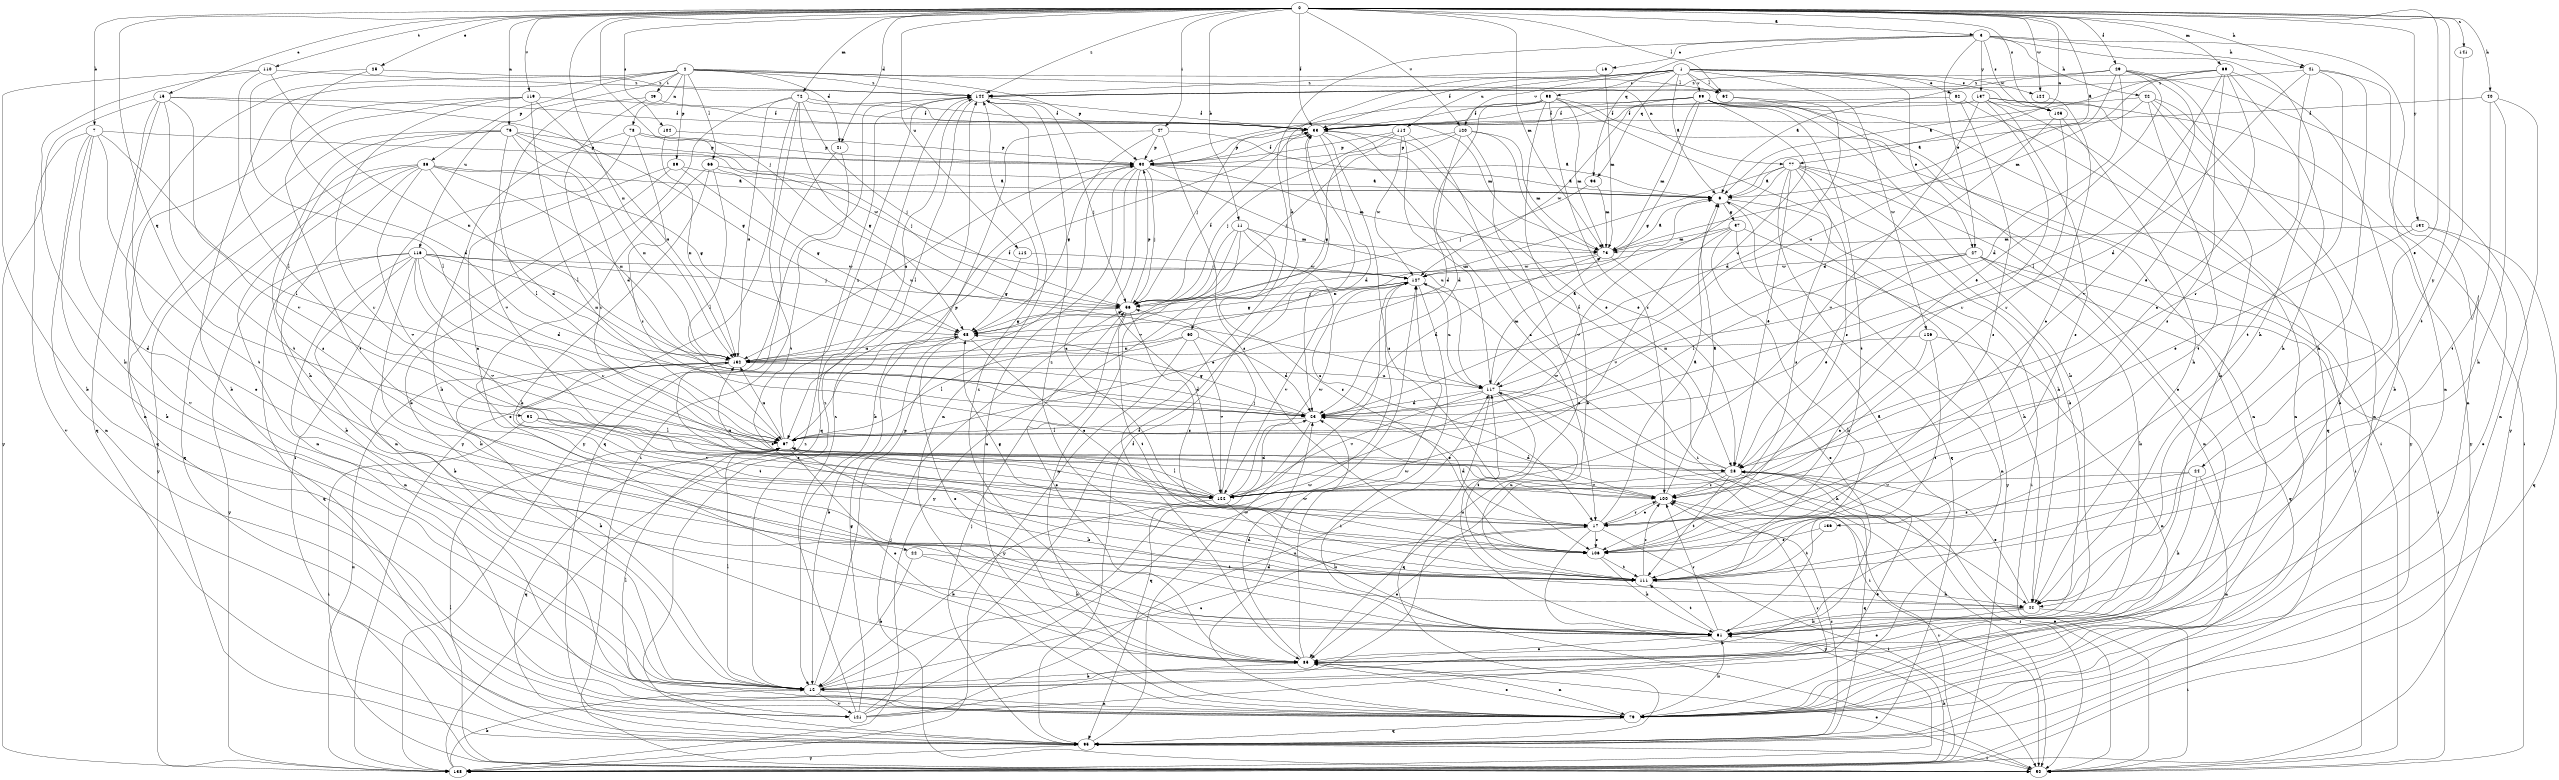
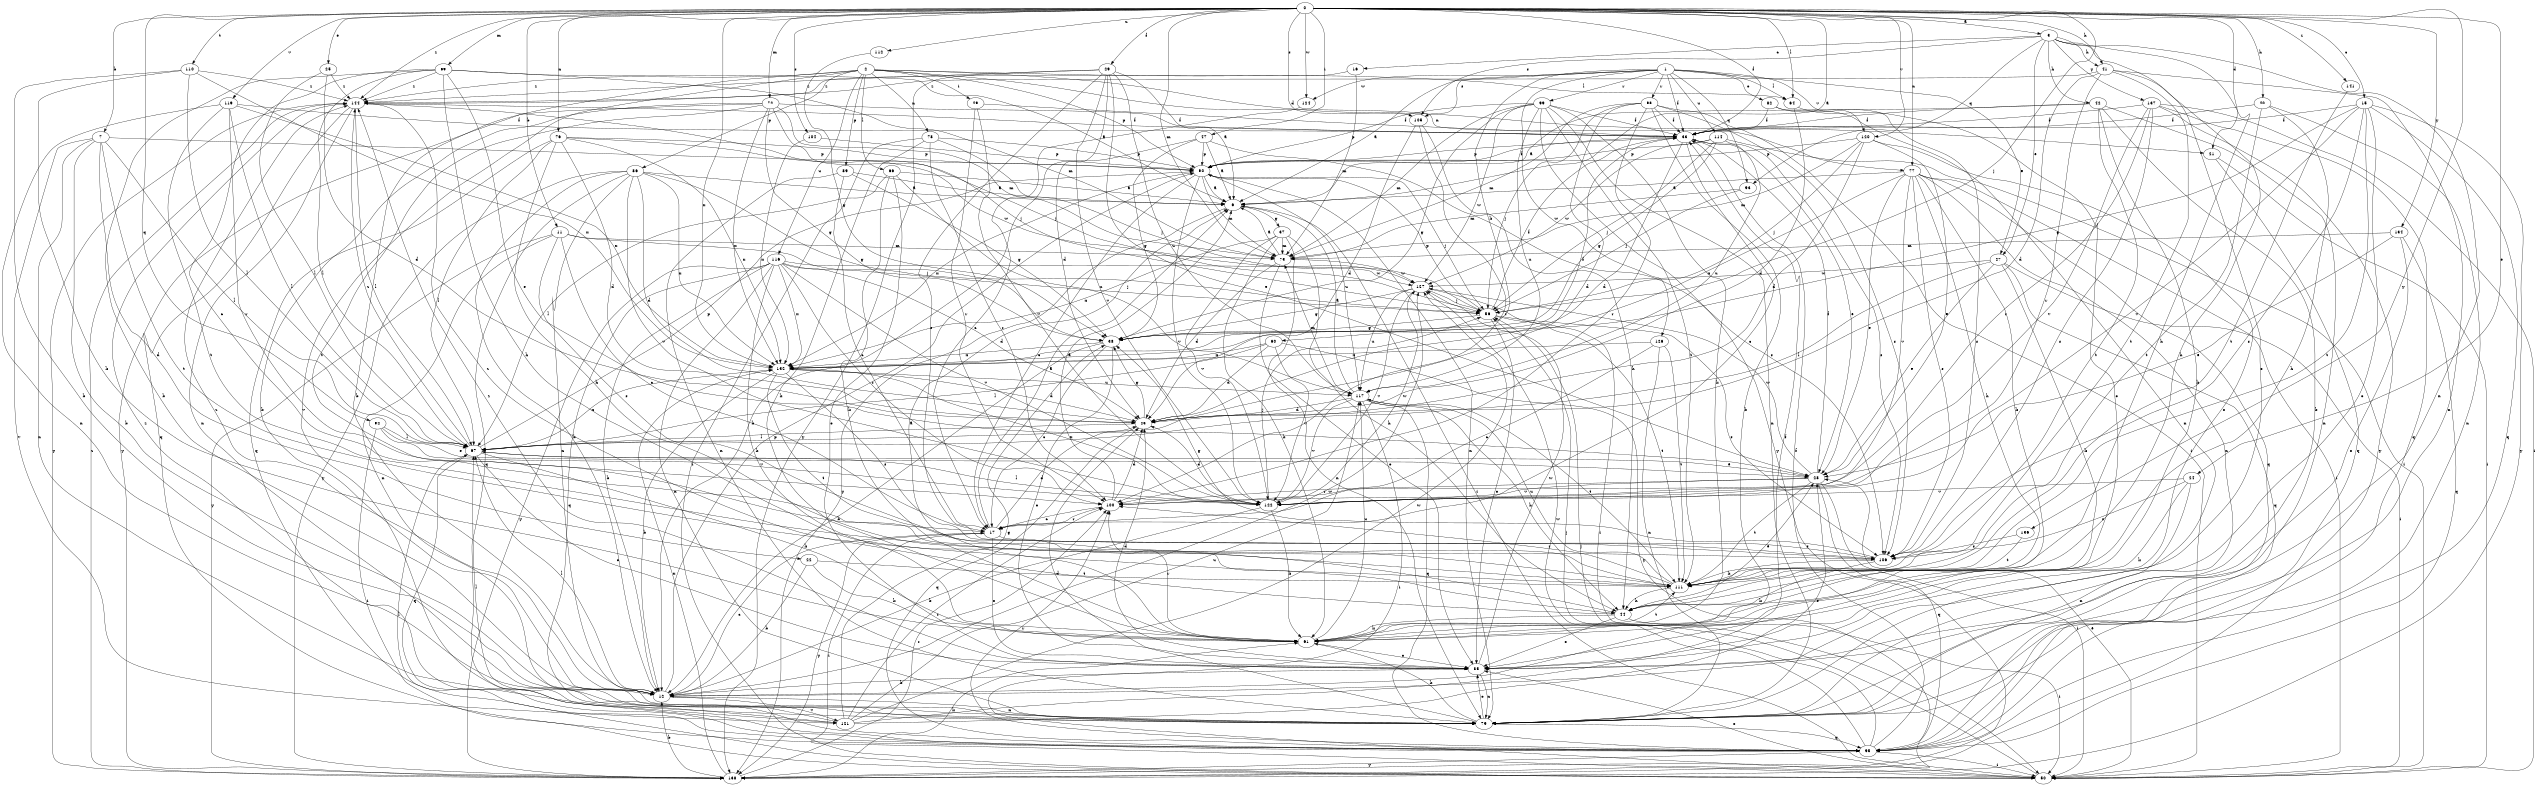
edge "112" -> "127": removed, label "w"
edge "76" -> "106": now "15" -> "106"
edge "106" -> "111": label "t" -> "k"
